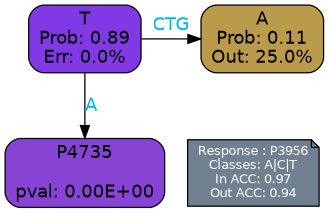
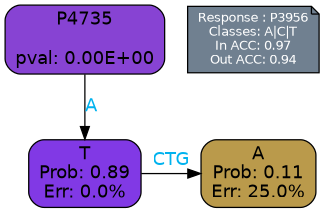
node "A Prob: 0.11 Out: 25.0%": label "A Prob: 0.11 Out: 25.0%" -> "A Prob: 0.11 Err: 25.0%"
edge "T Prob: 0.89 Err: 0.0%" -> "P4735 pval: 0.00E+00": reversed
